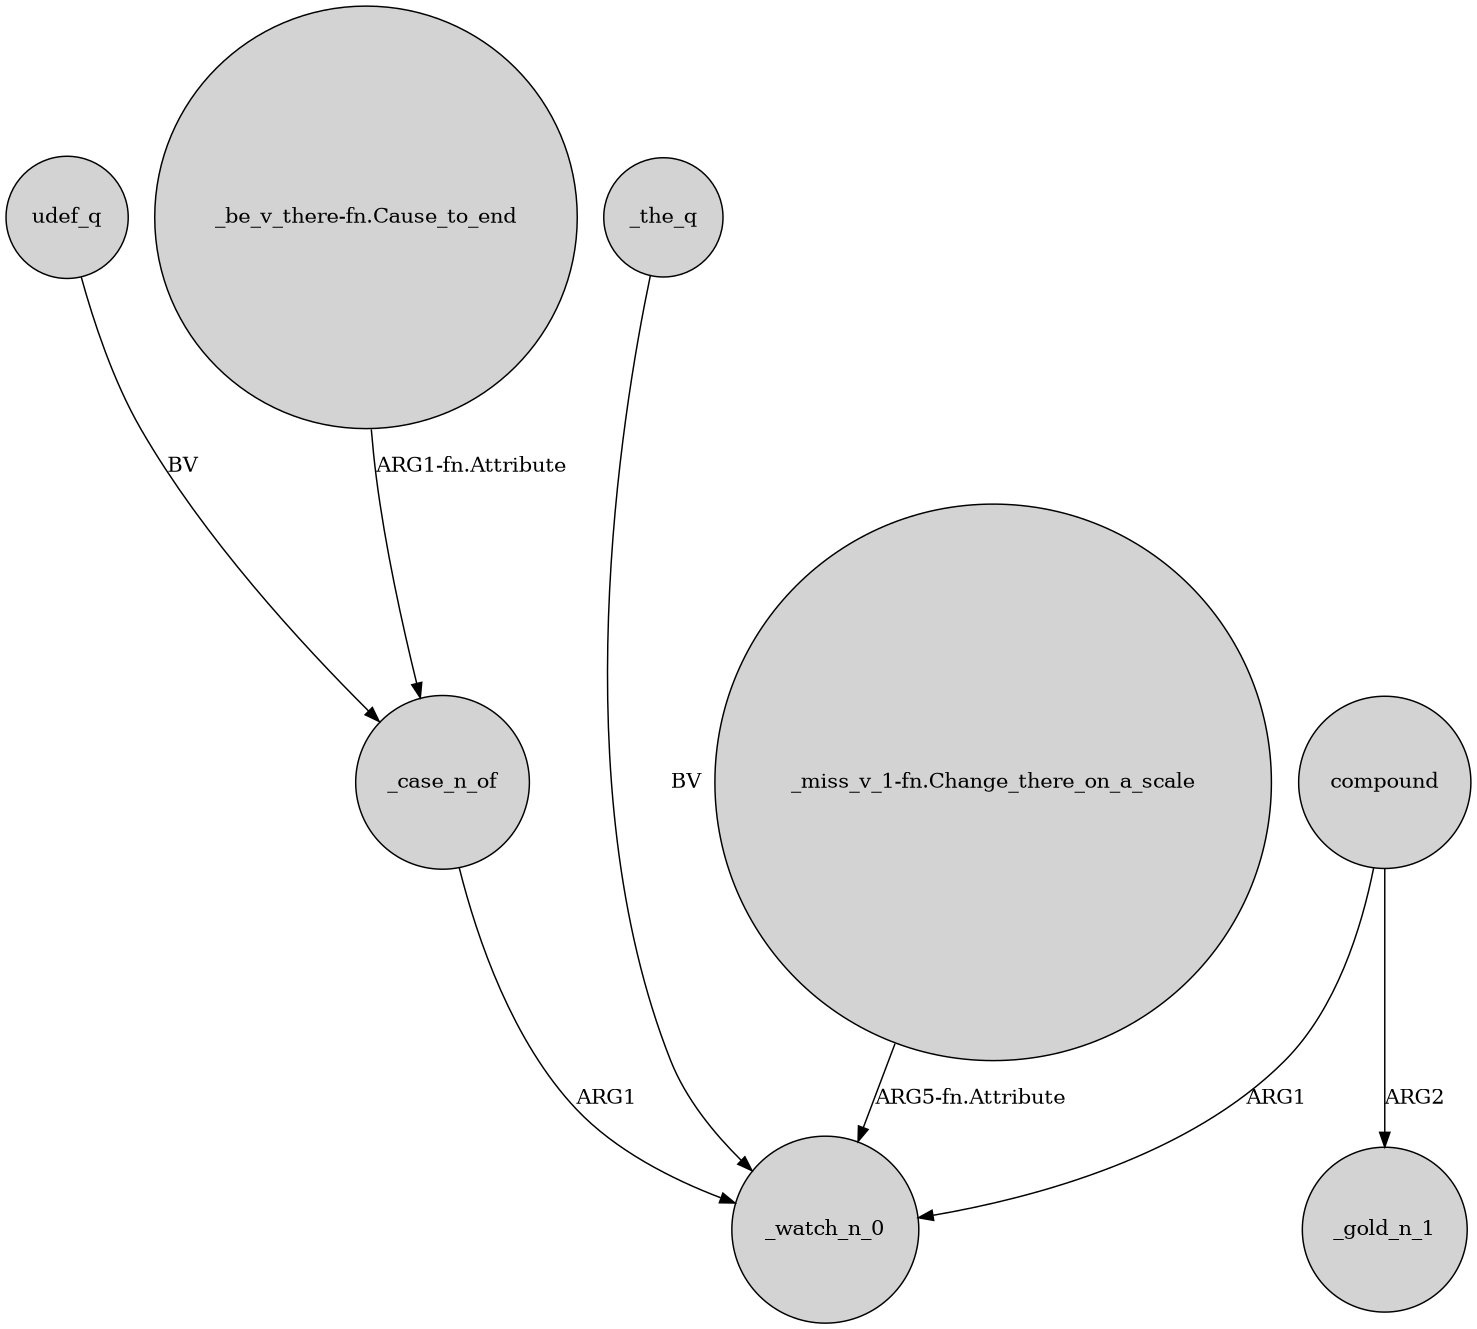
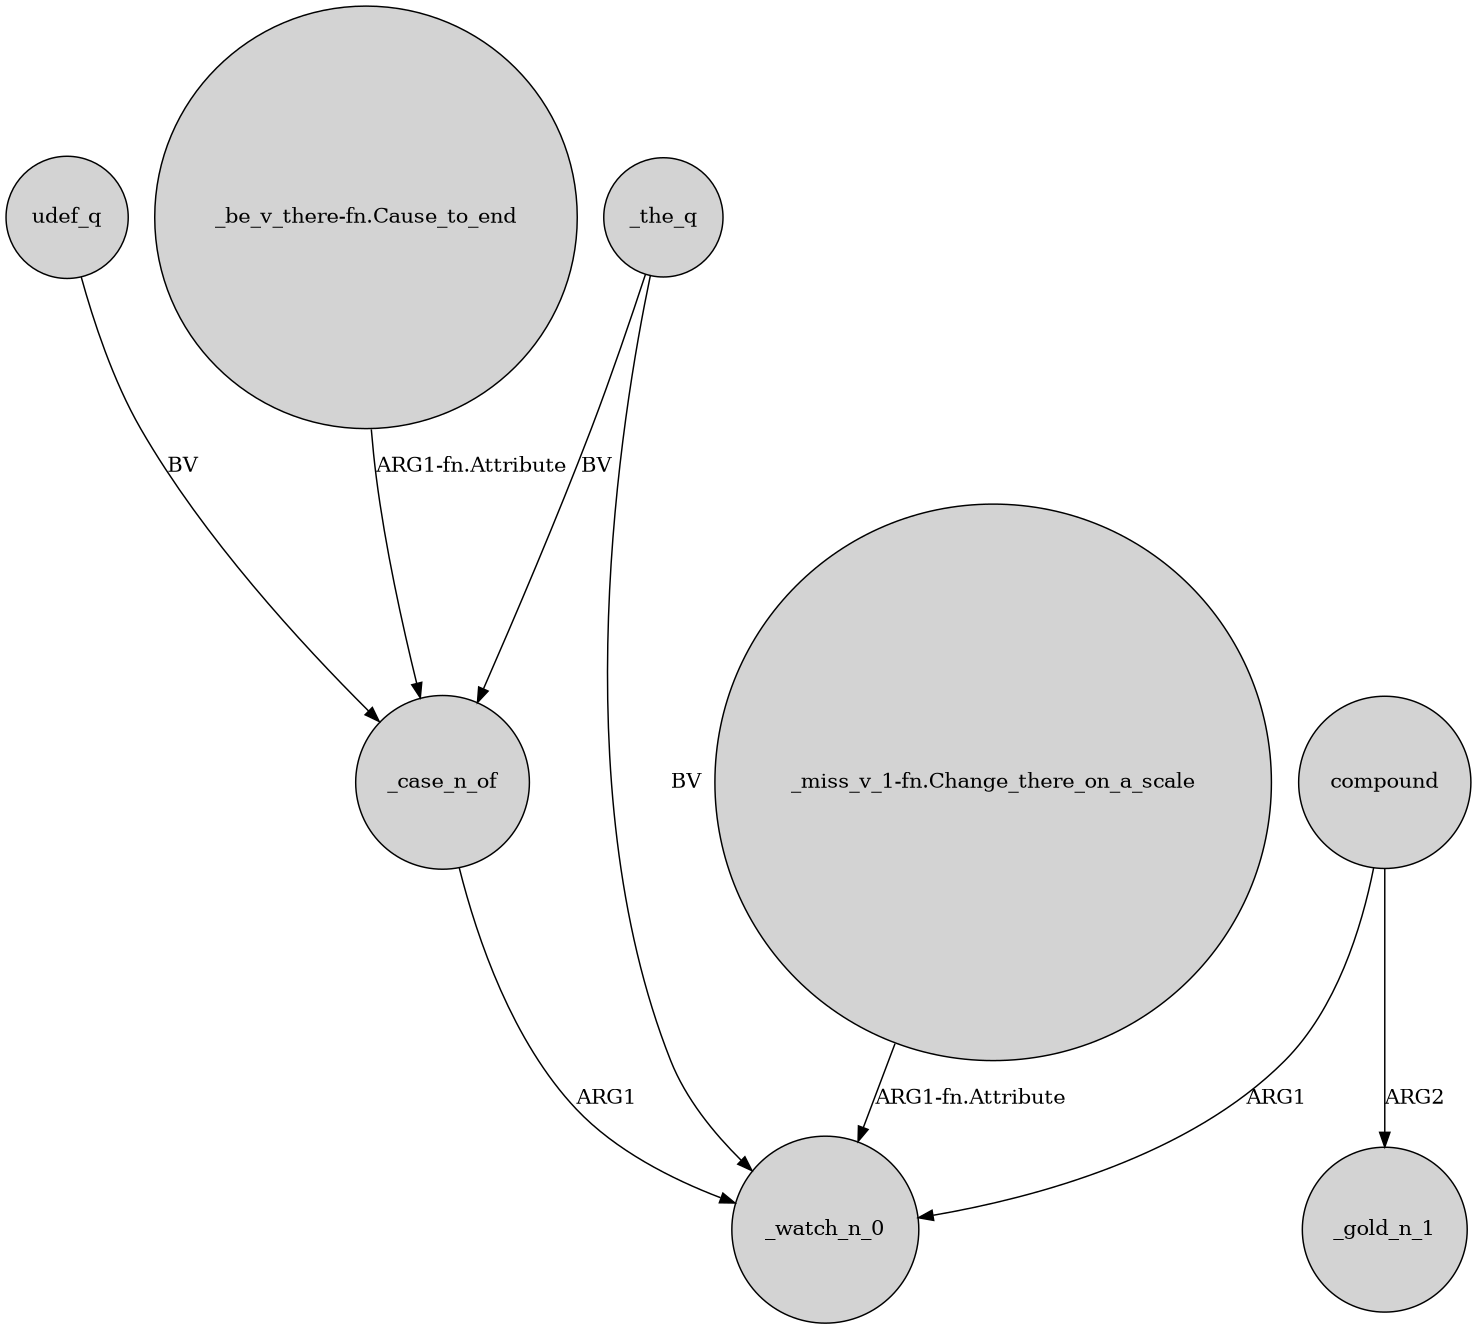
edge "_the_q" -> "_case_n_of": added, label "BV"
edge "_miss_v_1-fn.Change_there_on_a_scale" -> "_watch_n_0": label "ARG5-fn.Attribute" -> "ARG1-fn.Attribute"
